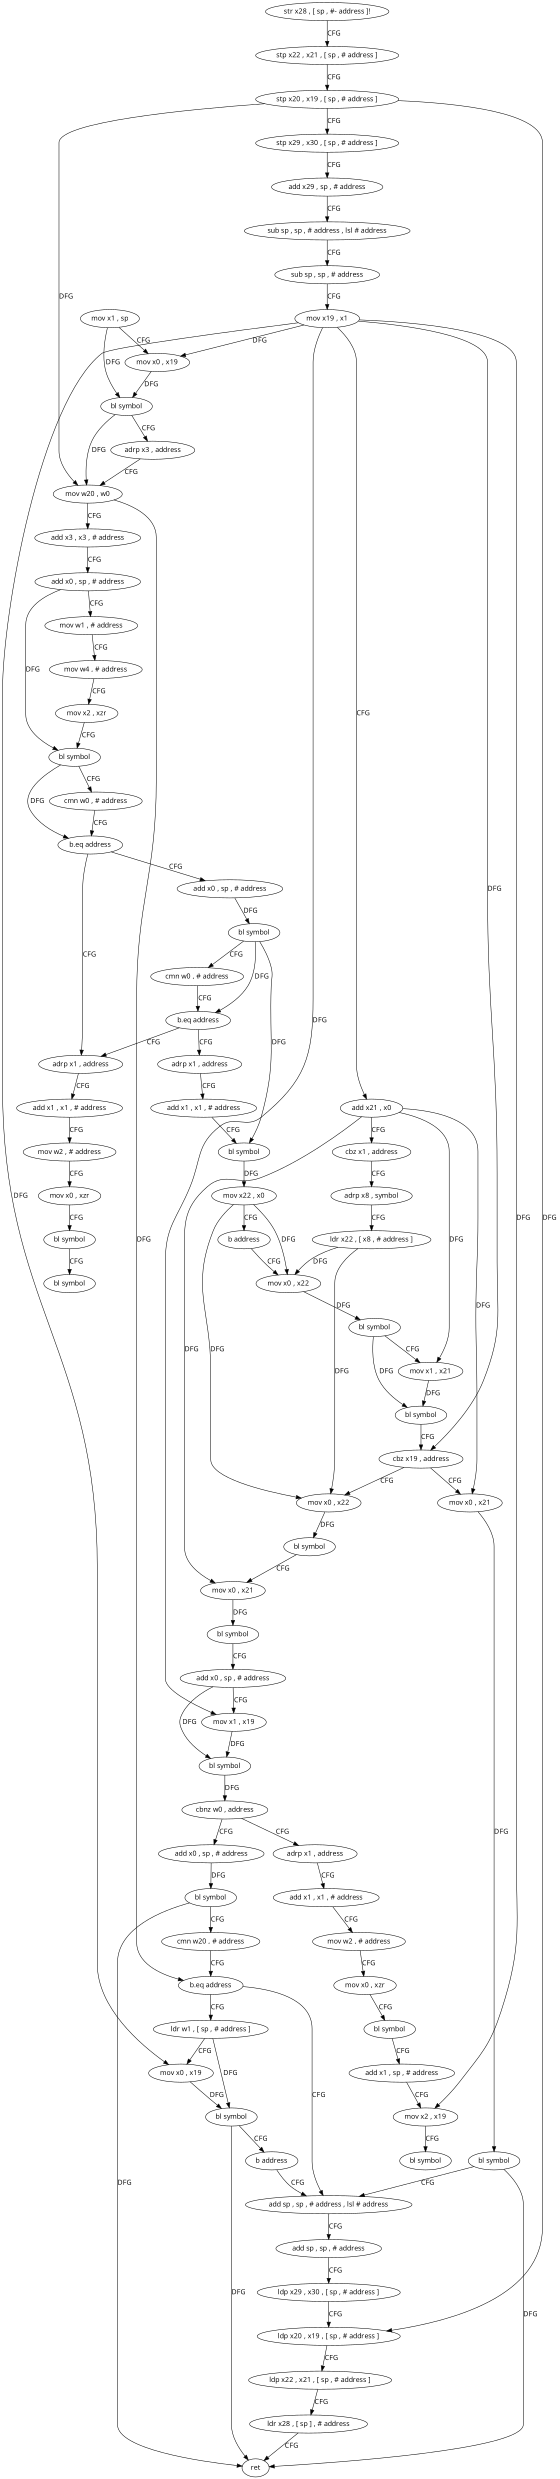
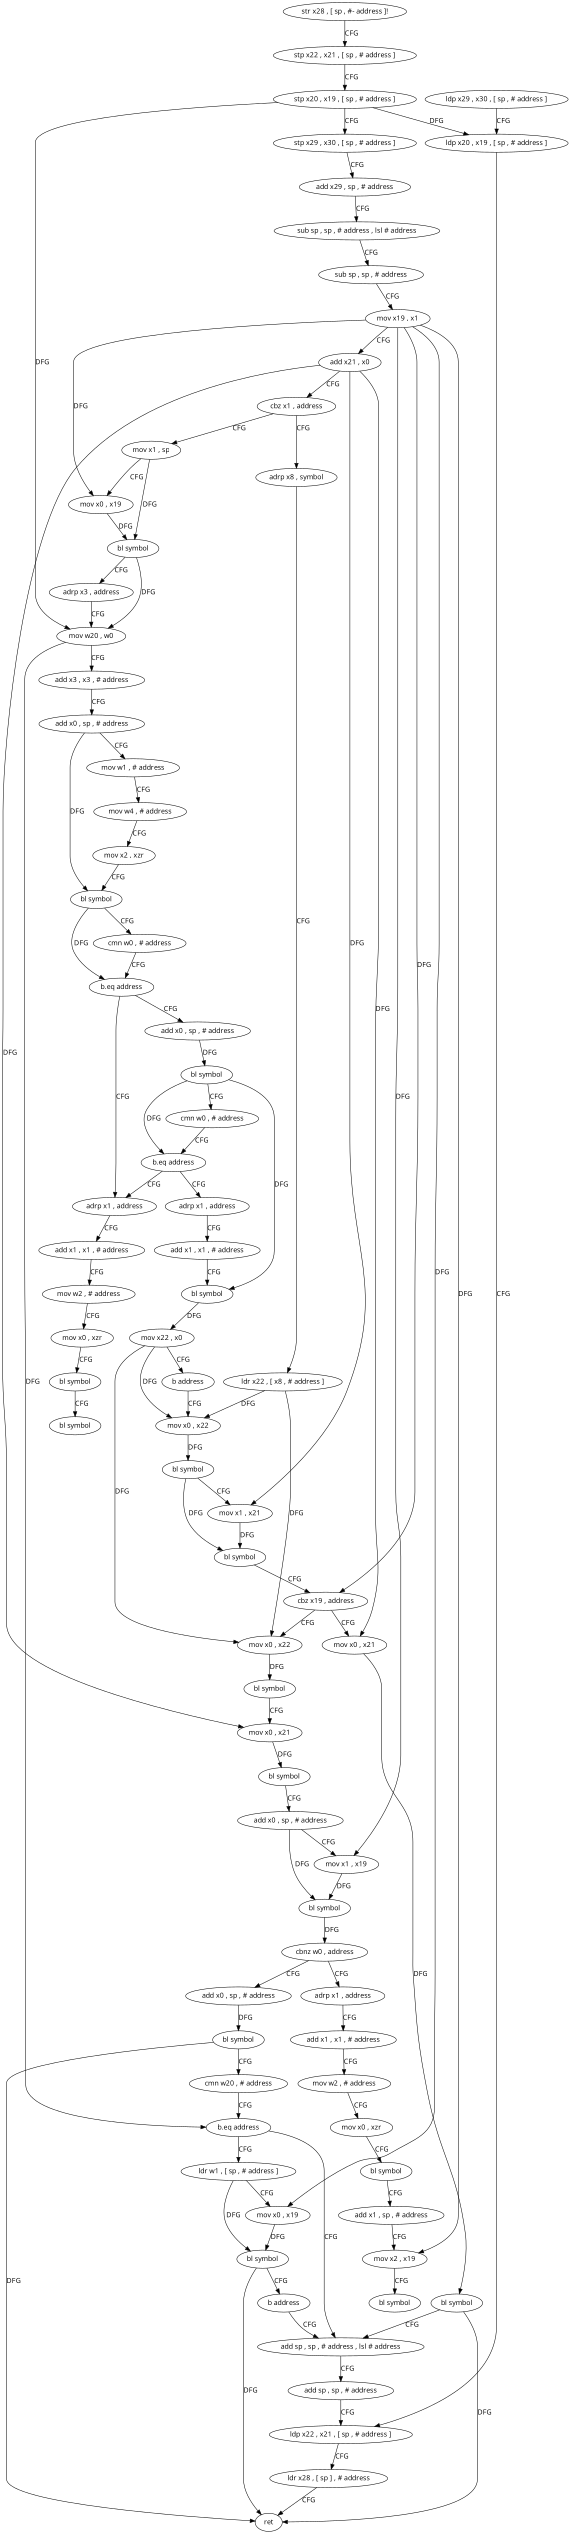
edge "cbz x1 , address" -> "mov x1 , sp": added, label "CFG"
edge "add sp , sp , # address" -> "ldp x29 , x30 , [ sp , # address ]": now "add sp , sp , # address" -> "ldp x22 , x21 , [ sp , # address ]"
